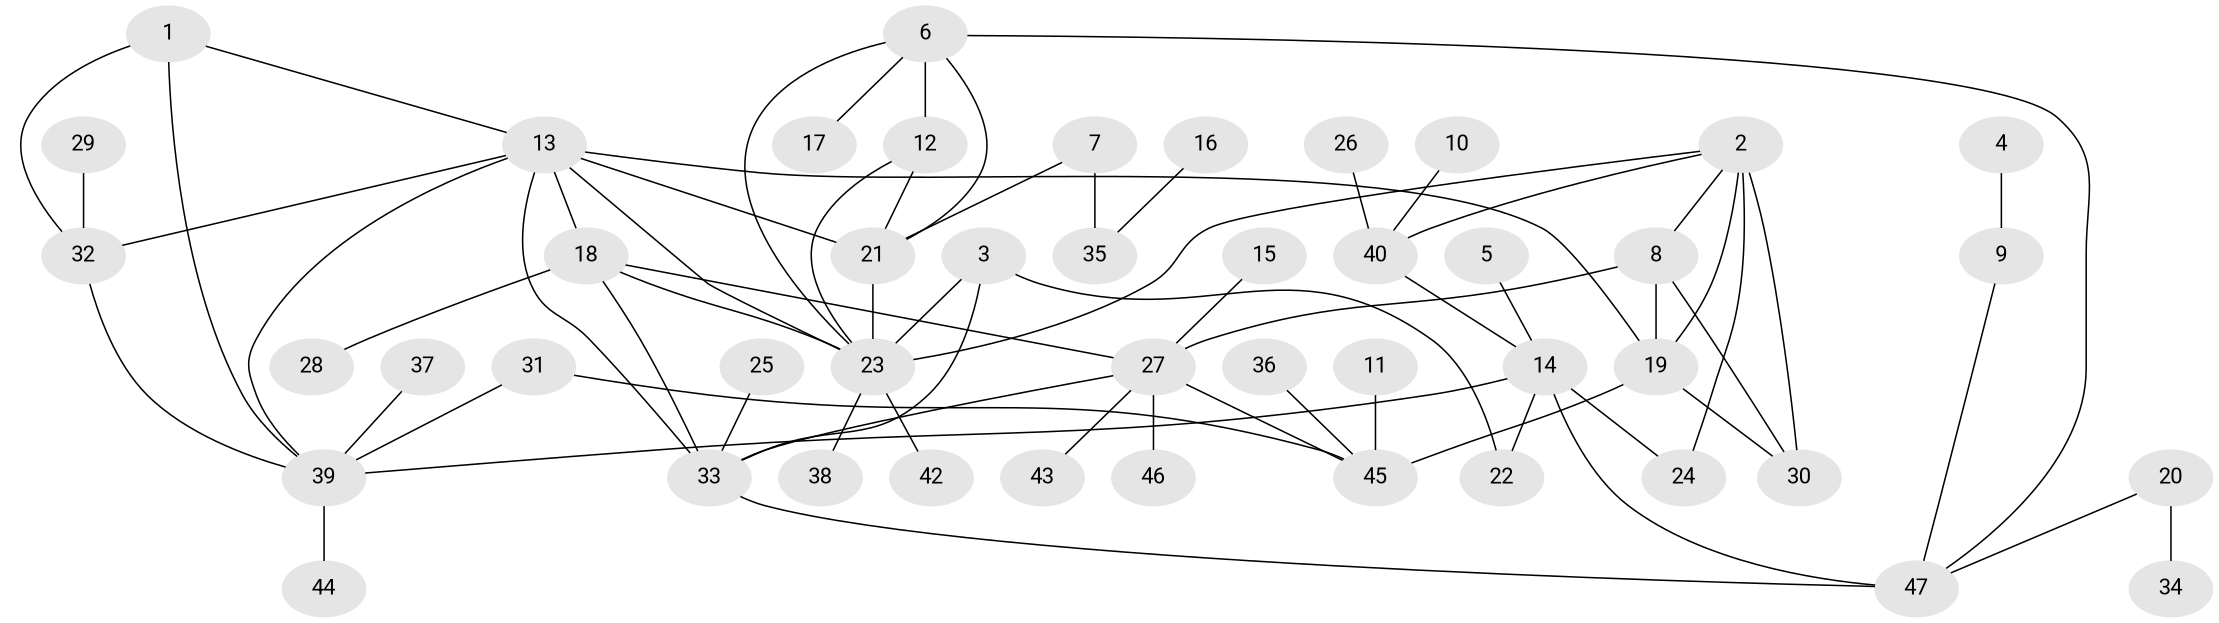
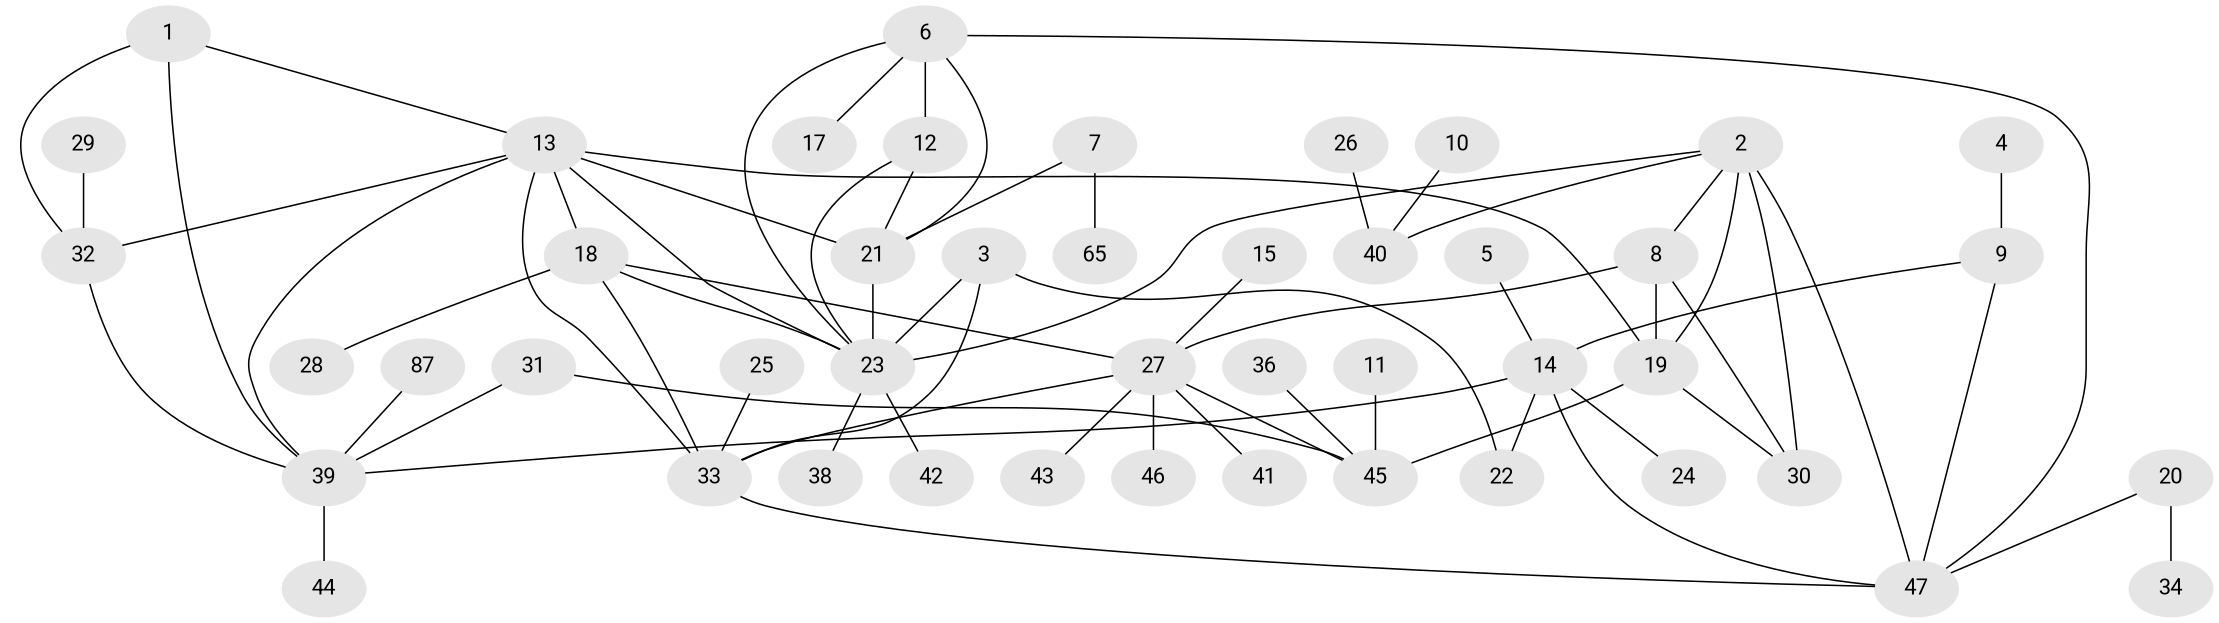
node "16": removed
node "35": label "35" -> "65"
edge "40" -- "14": now "9" -- "14"
edge "2" -- "24": now "2" -- "47"
node "37": label "37" -> "87"
node "41": added
